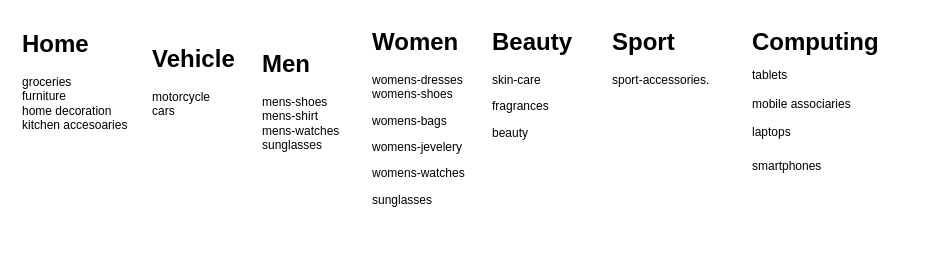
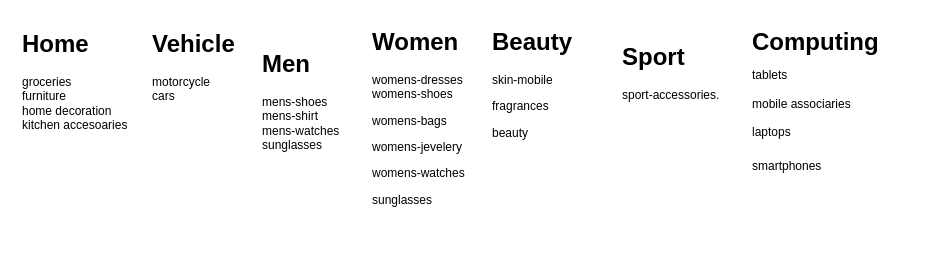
node "Beautyskin-care fragrances beauty": label "Beautyskin-care fragrances beauty" -> "Beautyskin-mobile fragrances beauty"
node "Sportsport-accessories.": moved (666, 65) -> (676, 80)
node "Vehicle motorcycle cars": moved (201, 99) -> (201, 84)
